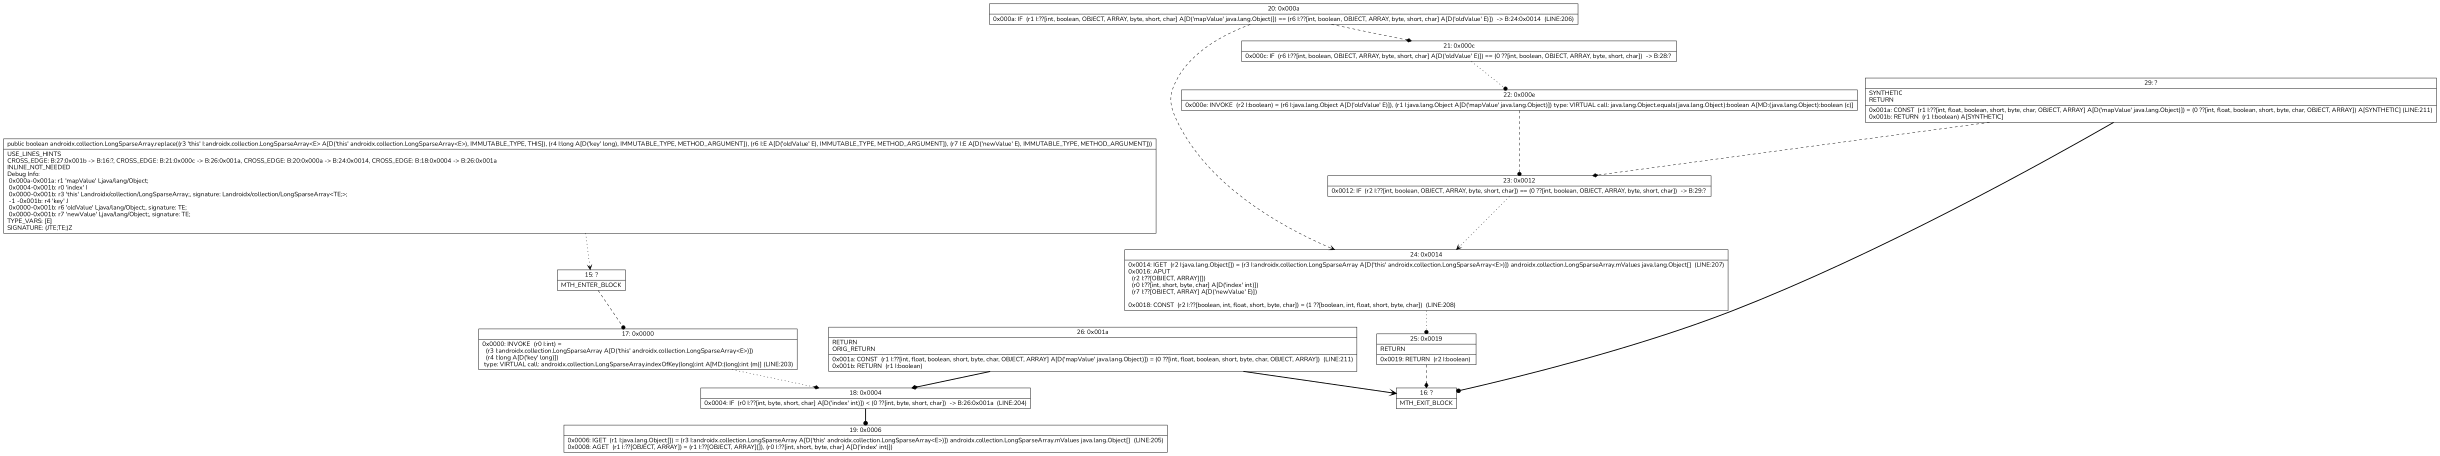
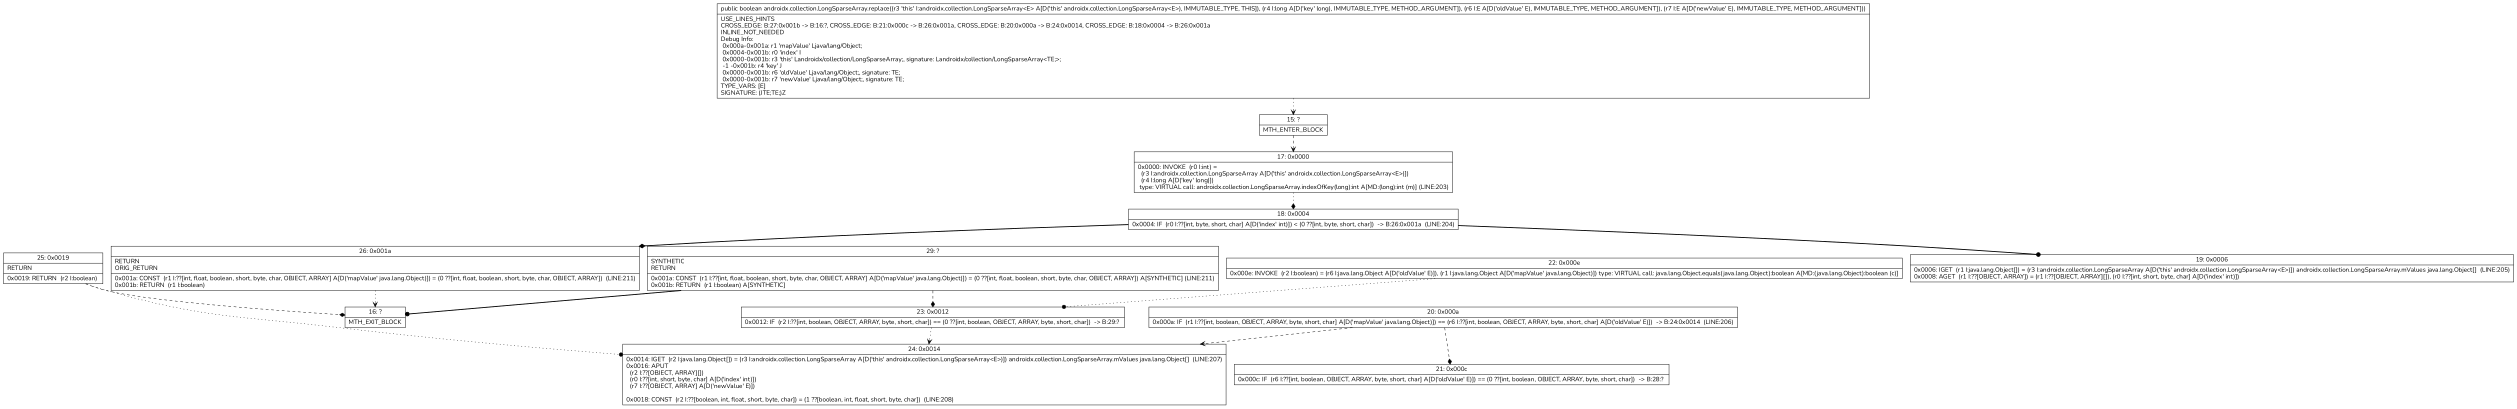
edge "21: 0x000c" -> "22: 0x000e": removed
edge "22: 0x000e" -> "23: 0x0012": style dashed -> dotted
edge "15: ?" -> "17: 0x0000": arrowhead dot -> vee
edge "24: 0x0014" -> "25: 0x0019": reversed
edge "26: 0x001a" -> "18: 0x0004": reversed
edge "26: 0x001a" -> "16: ?": style bold -> dotted
